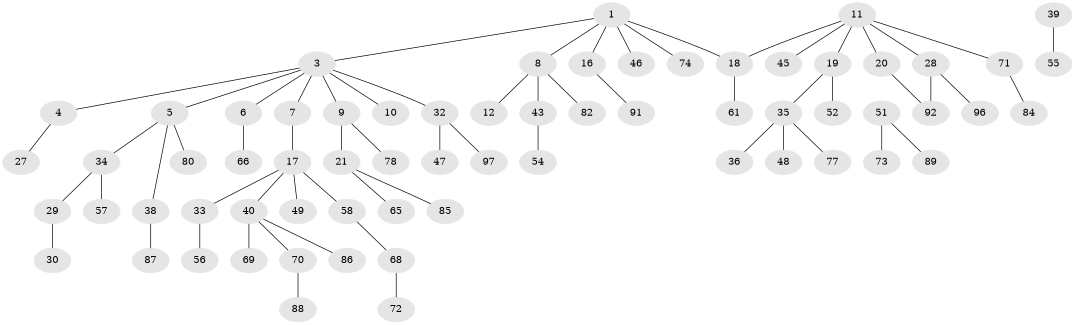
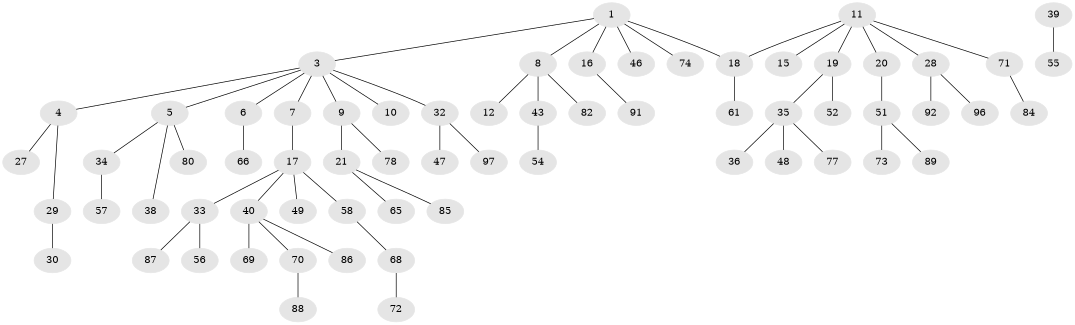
node "45": label "45" -> "15"
edge "20" -- "92": now "20" -- "51"
edge "34" -- "29": now "4" -- "29"
edge "38" -- "87": now "33" -- "87"
